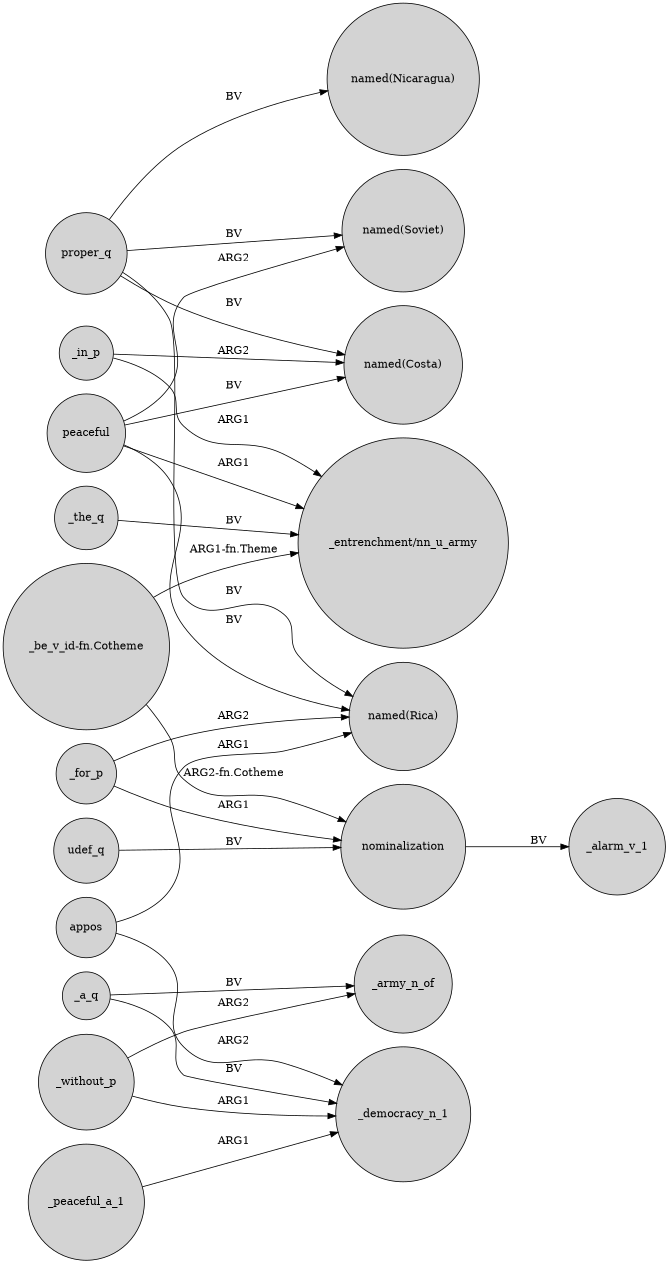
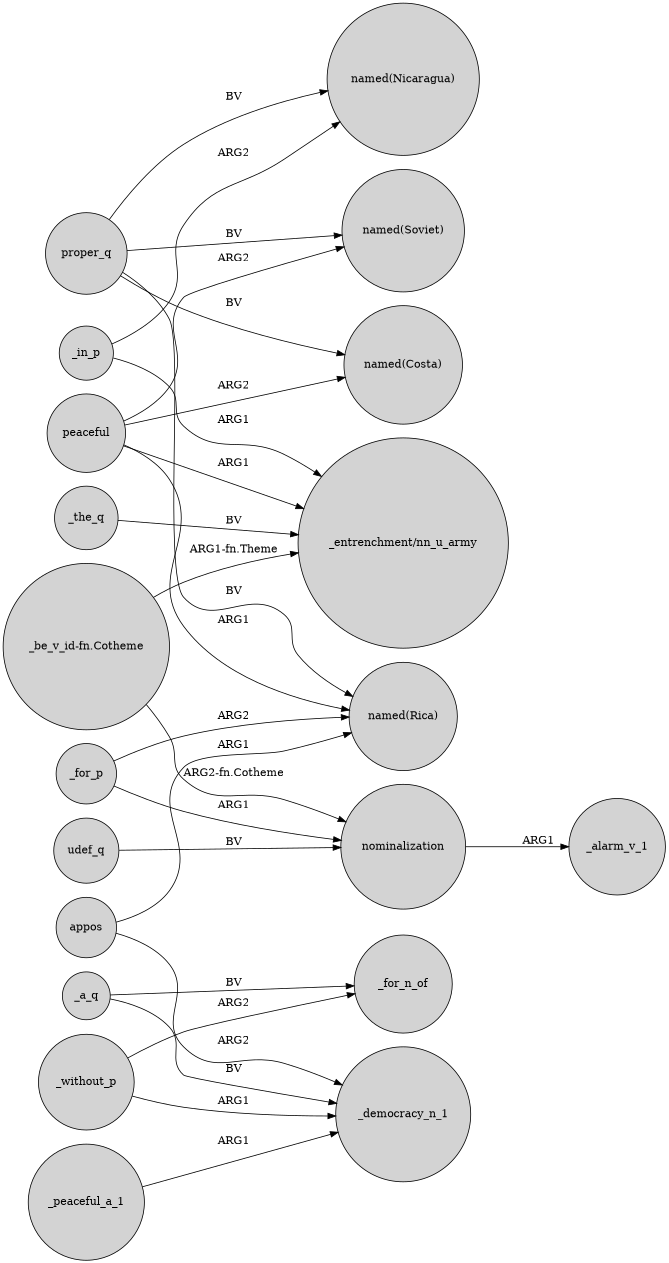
edge "_in_p" -> "named(Costa)": now "_in_p" -> "named(Nicaragua)"
edge "peaceful" -> "named(Costa)": label "BV" -> "ARG2"
edge "peaceful" -> "named(Rica)": label "BV" -> "ARG1"
edge "nominalization" -> "_alarm_v_1": label "BV" -> "ARG1"
node "_army_n_of": label "_army_n_of" -> "_for_n_of"
